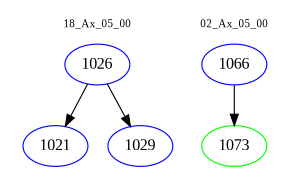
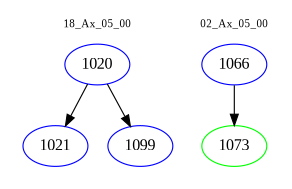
node "1026": label "1026" -> "1020"
node "1029": label "1029" -> "1099"
